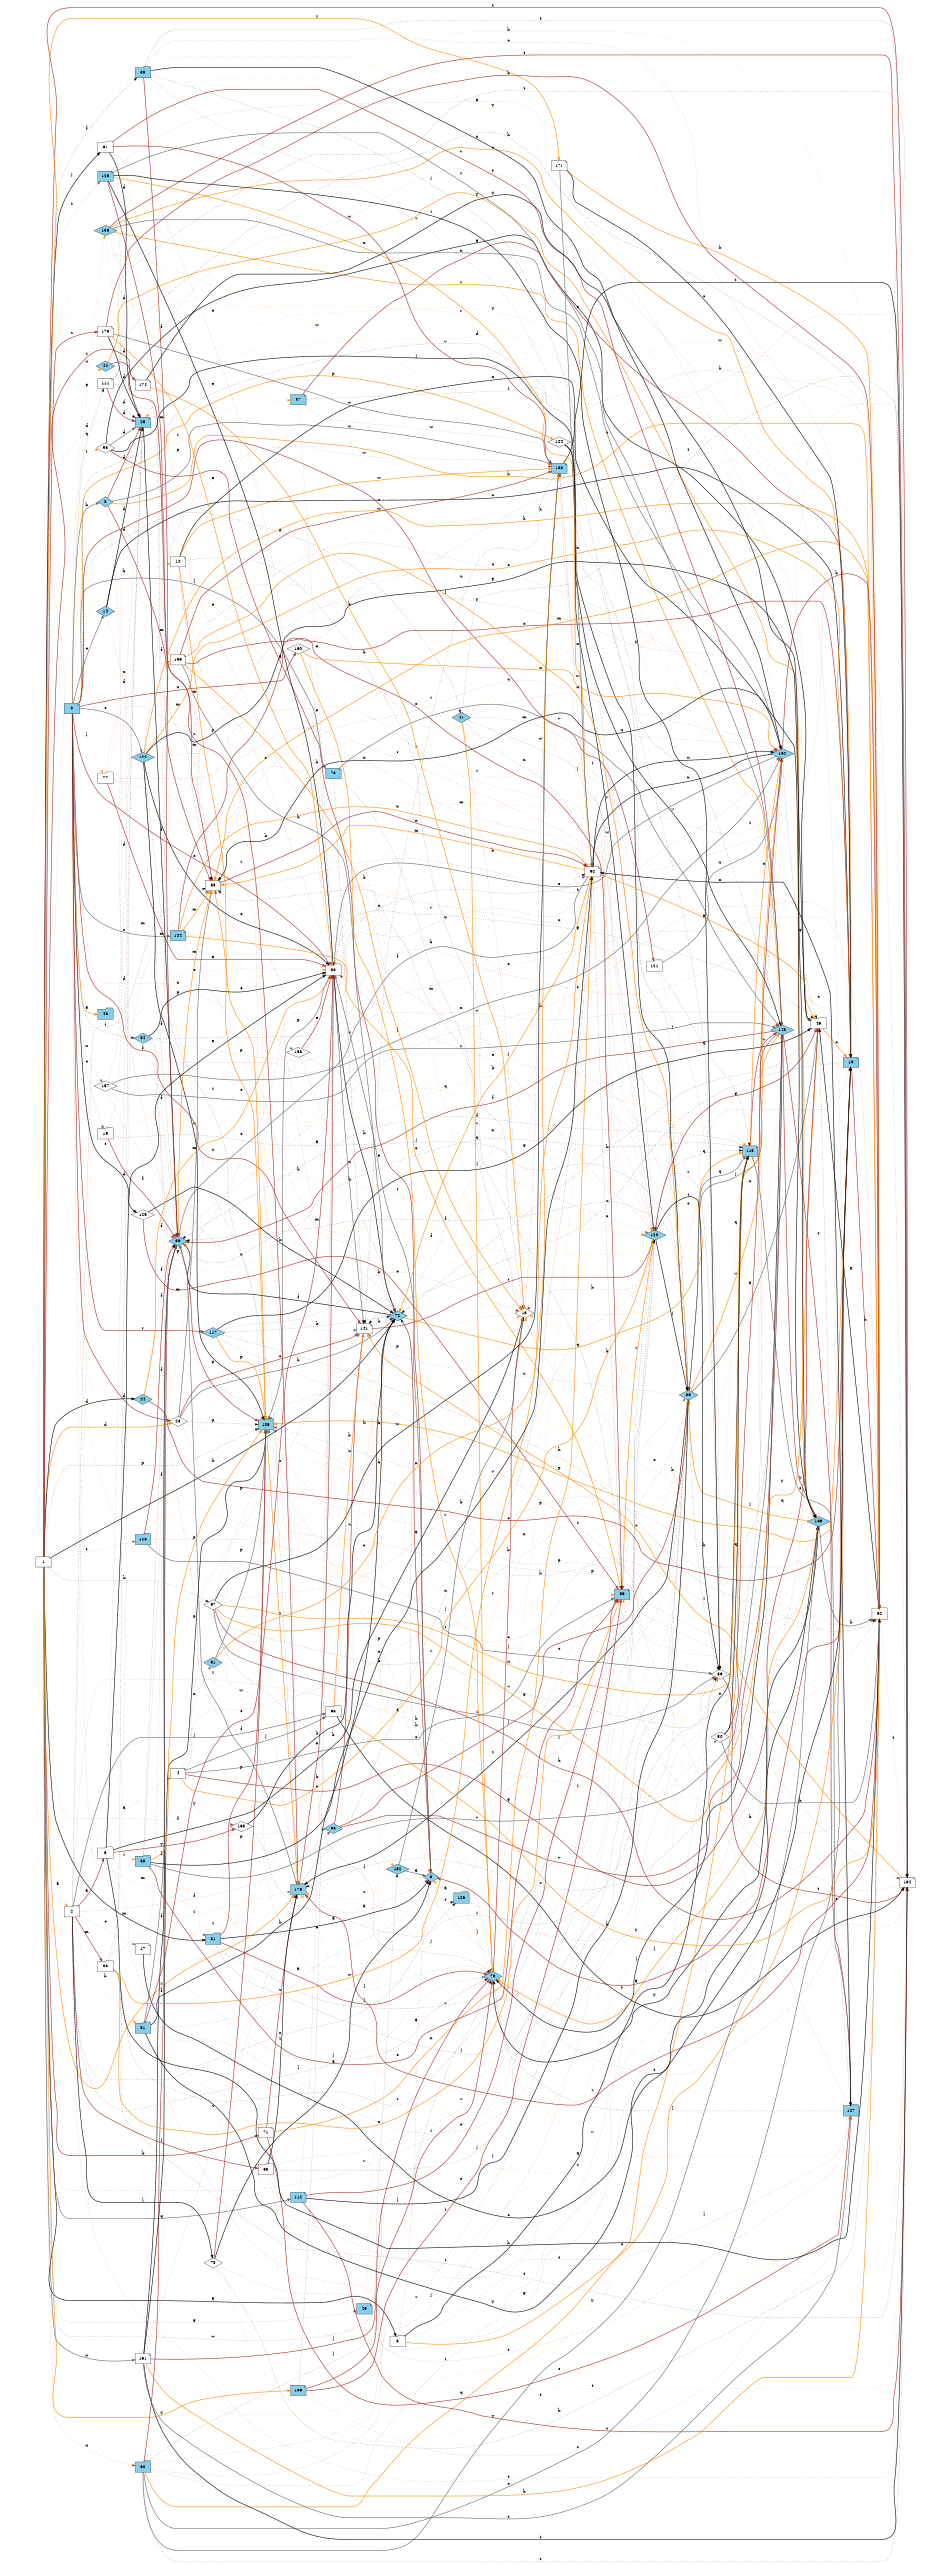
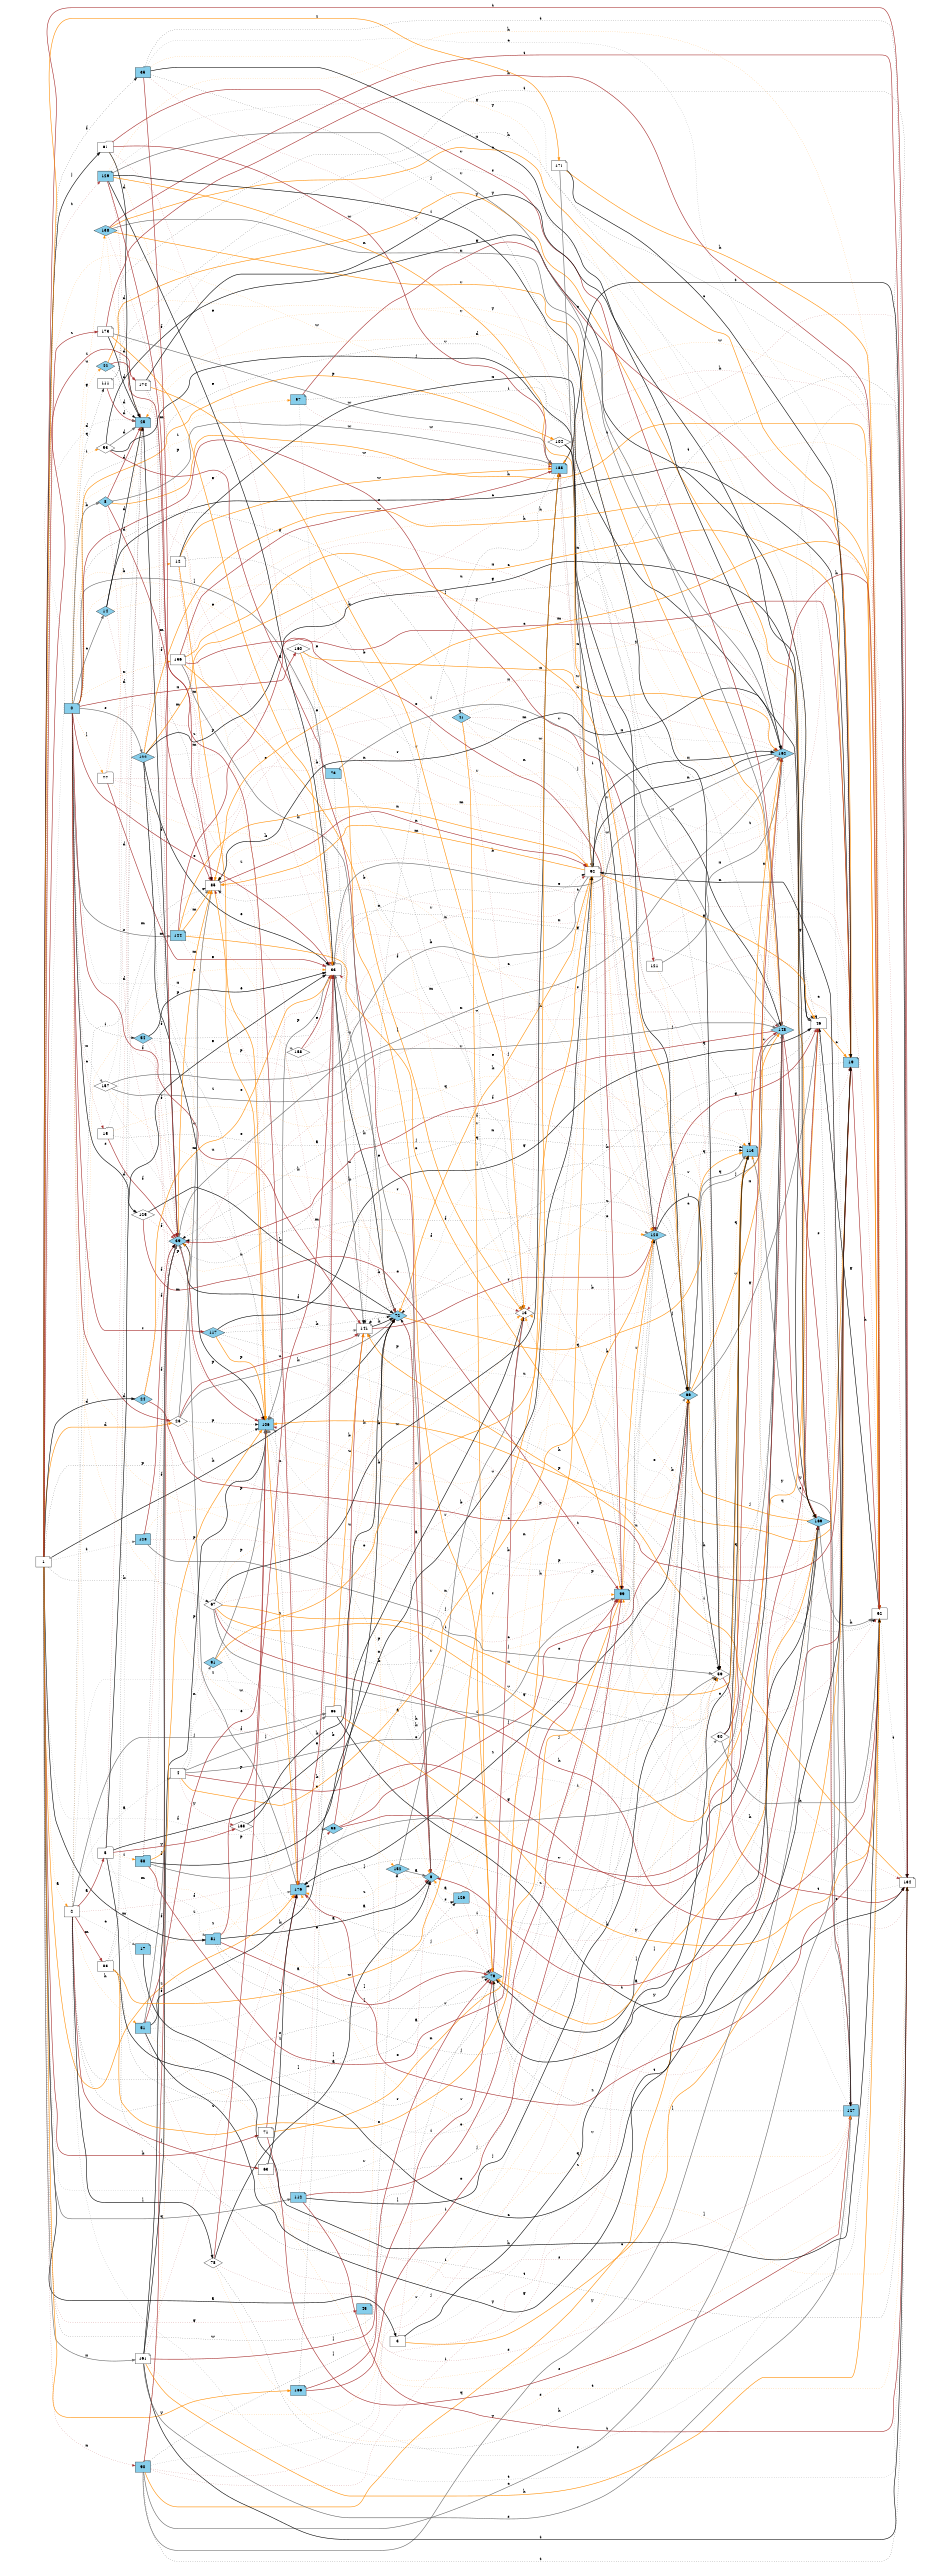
node "43": removed
edge "141" -> "72": style dotted -> bold
node "17": fillcolor white -> skyblue
edge "17" -> "79": label "j" -> "l"
